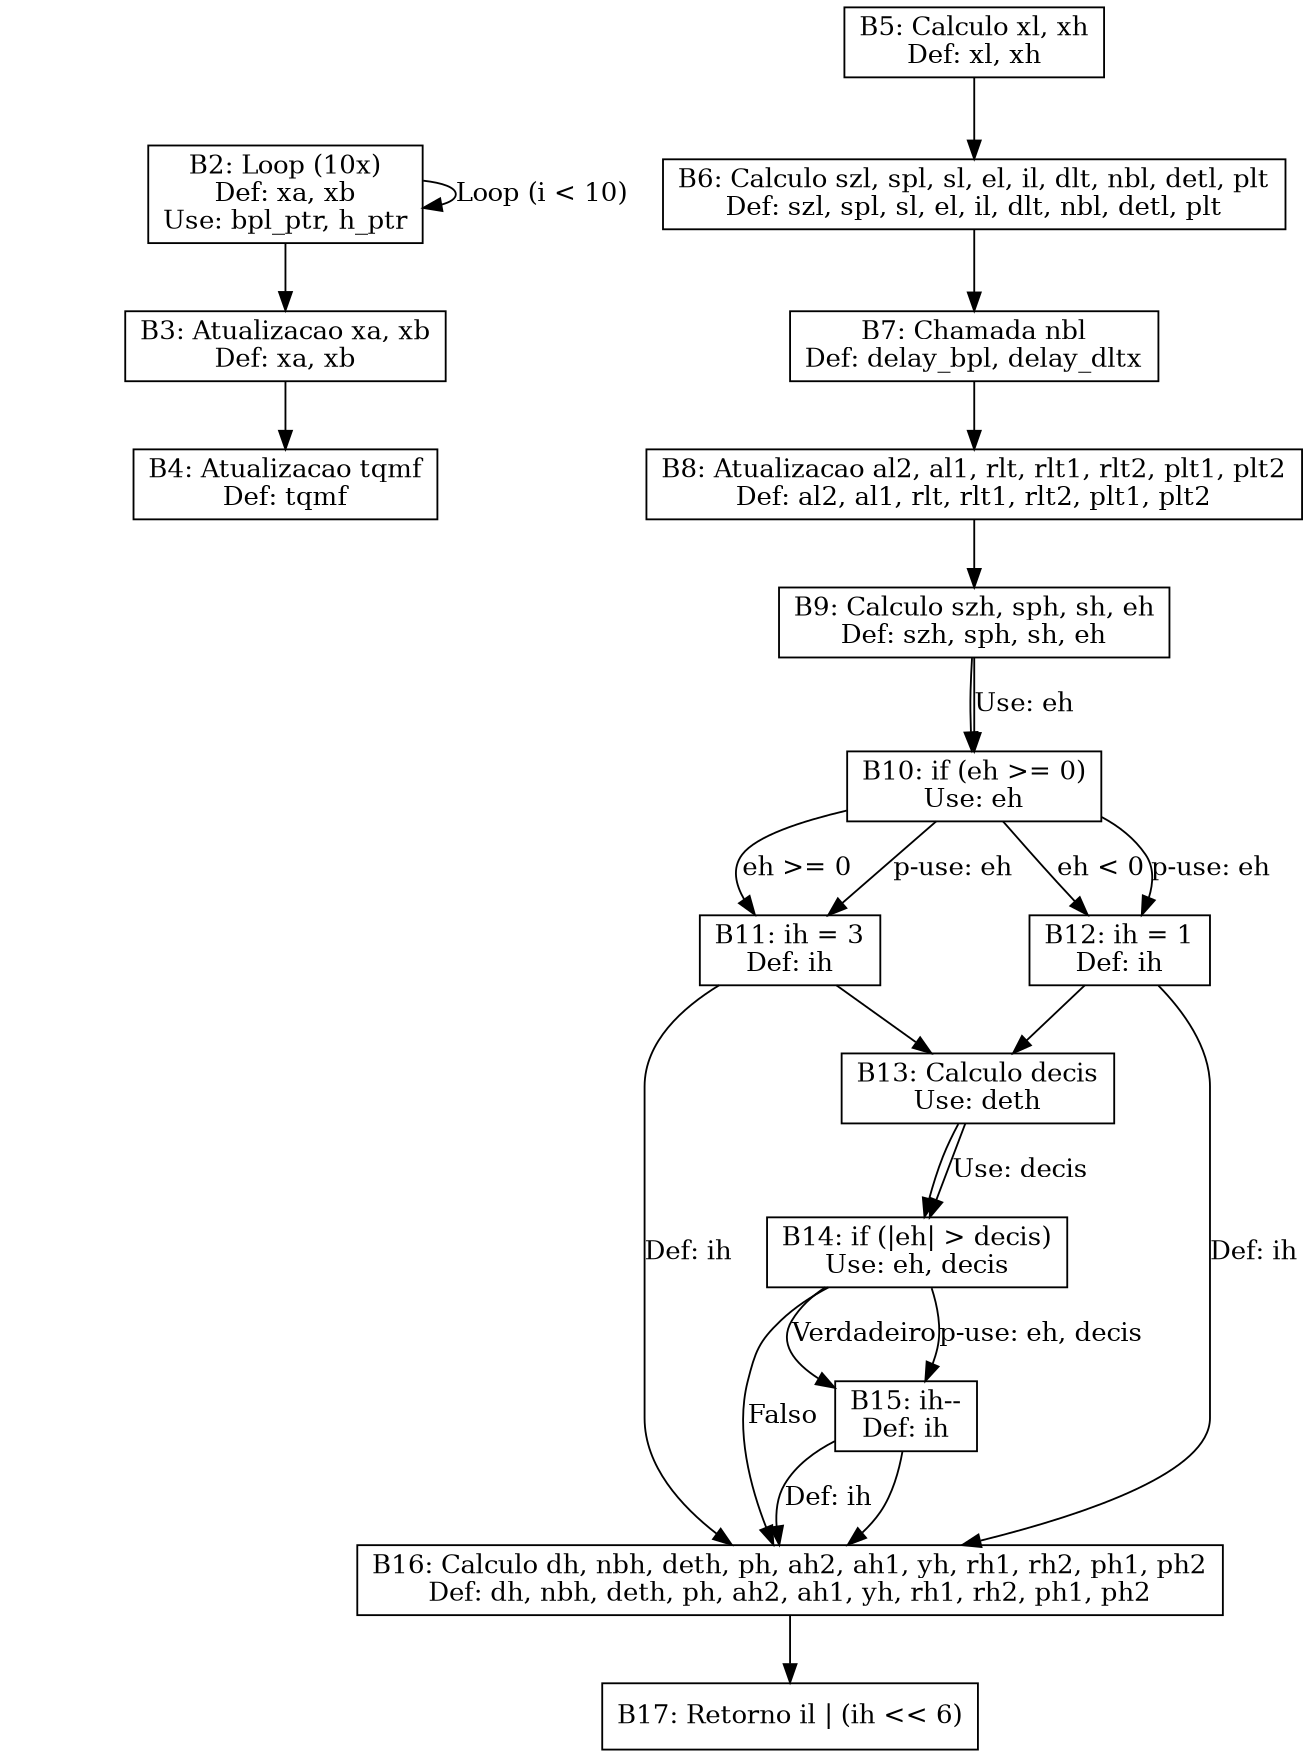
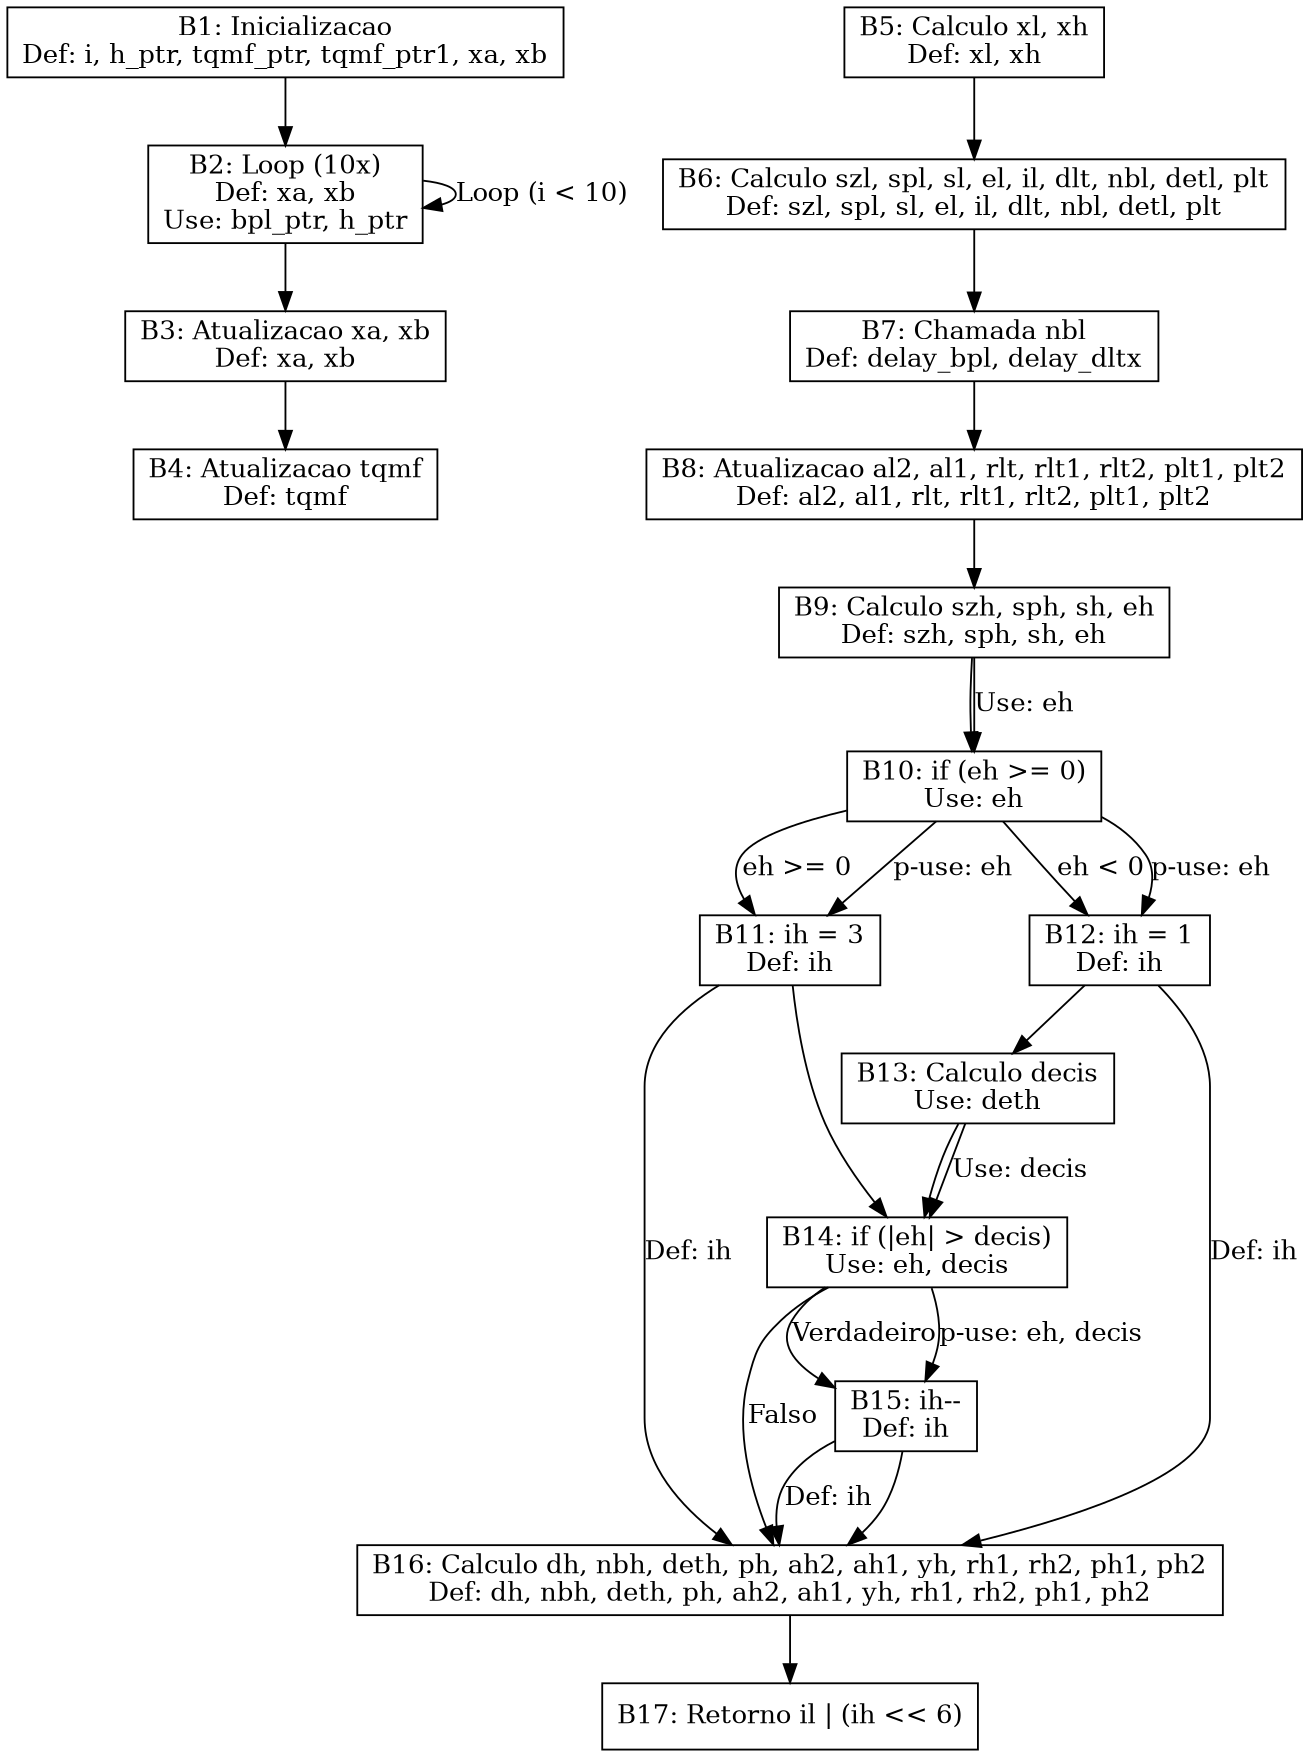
node "B1: Inicializacao Def: i, h_ptr, tqmf_ptr, tqmf_ptr1, xa, xb": added
edge "B11: ih = 3 Def: ih" -> "B13: Calculo decis Use: deth": now "B11: ih = 3 Def: ih" -> "B14: if (|eh| > decis) Use: eh, decis"
